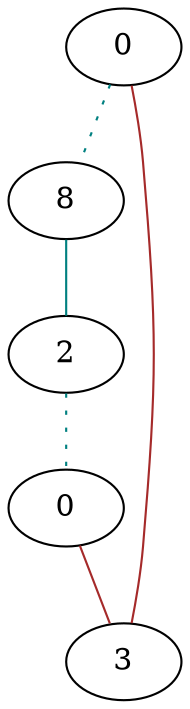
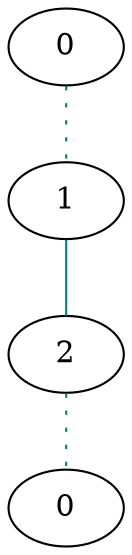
node "8": label "8" -> "1"
node "3": removed
